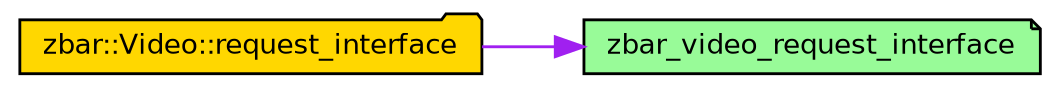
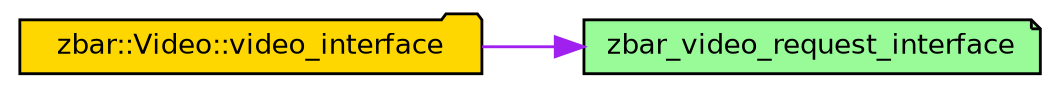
node "zbar::Video::request_interface": label "zbar::Video::request_interface" -> "zbar::Video::video_interface"
